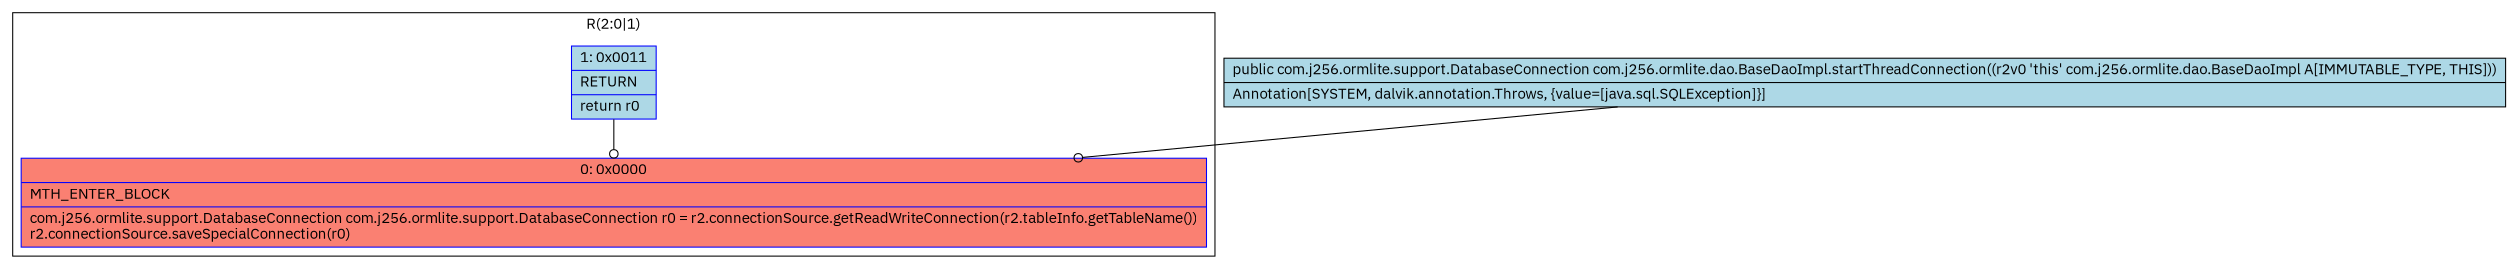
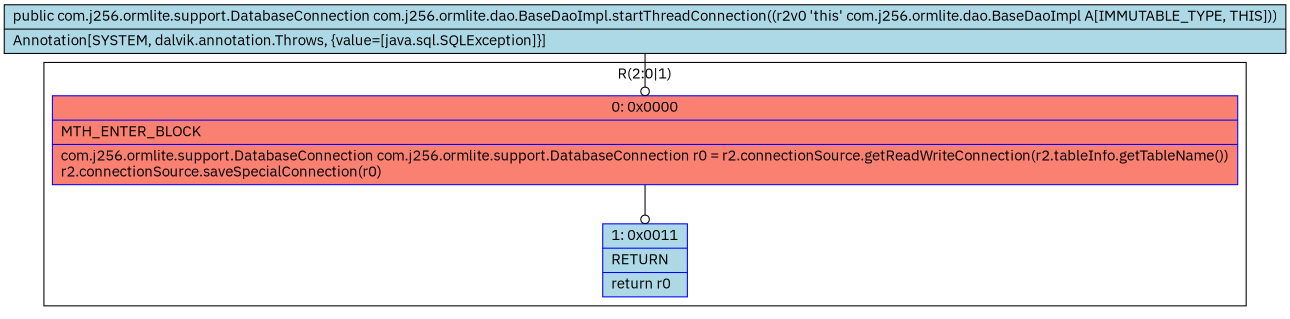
edge "1: 0x0011" -> "0: 0x0000": reversed
